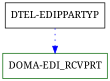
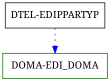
node "DOMA-EDI_RCVPRT": label "DOMA-EDI_RCVPRT" -> "DOMA-EDI_DOMA"
